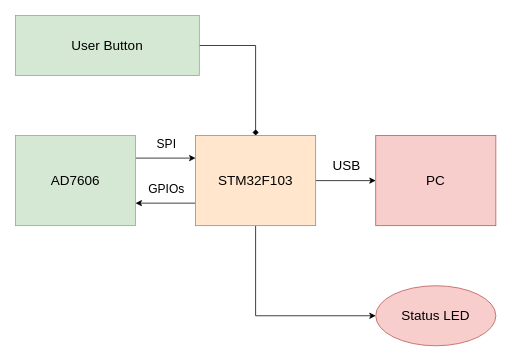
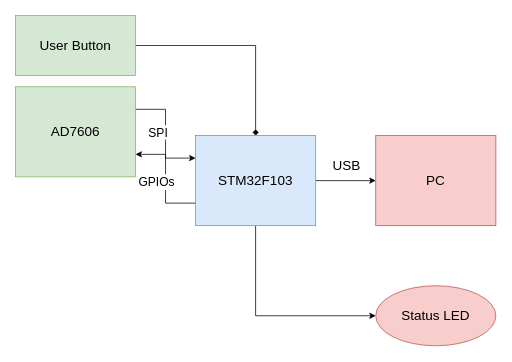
node "User Button": size 184x60 -> 120x60
node "AD7606": moved (75, 180) -> (75, 132)
node "STM32F103": fillcolor #ffe6cc -> #dae8fc
